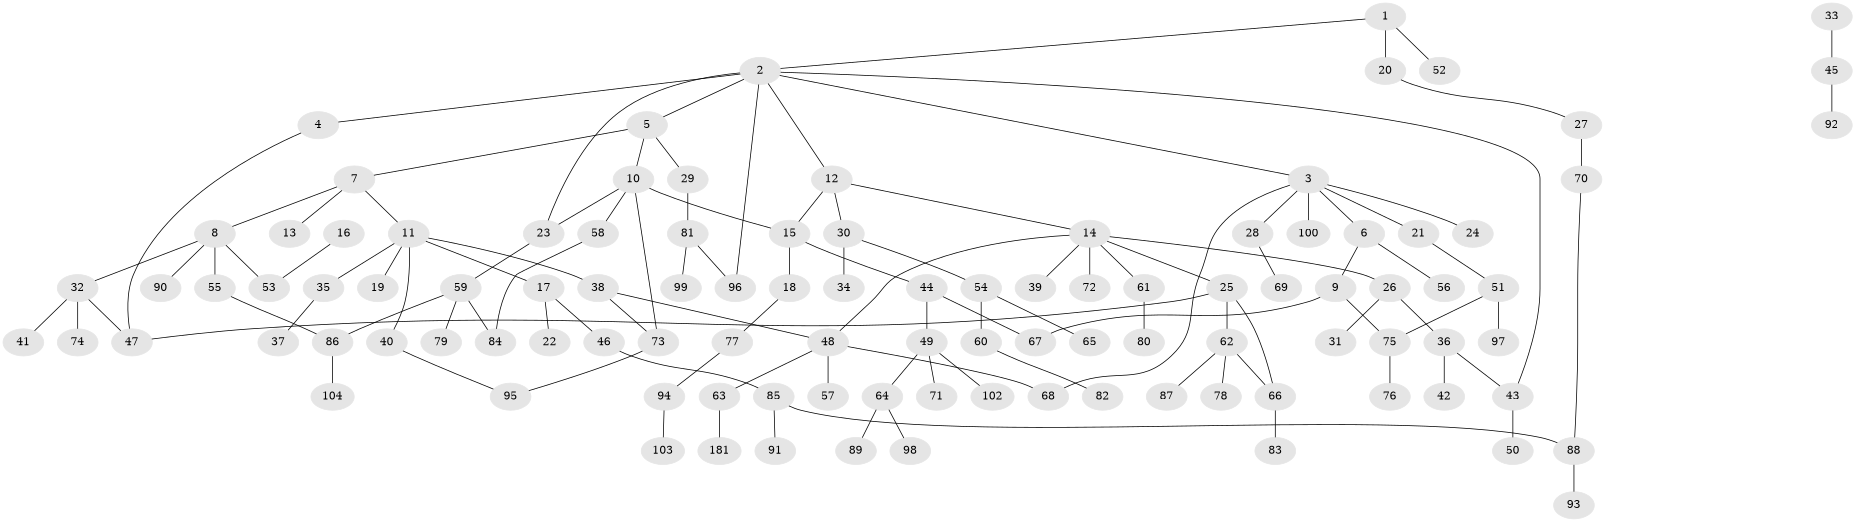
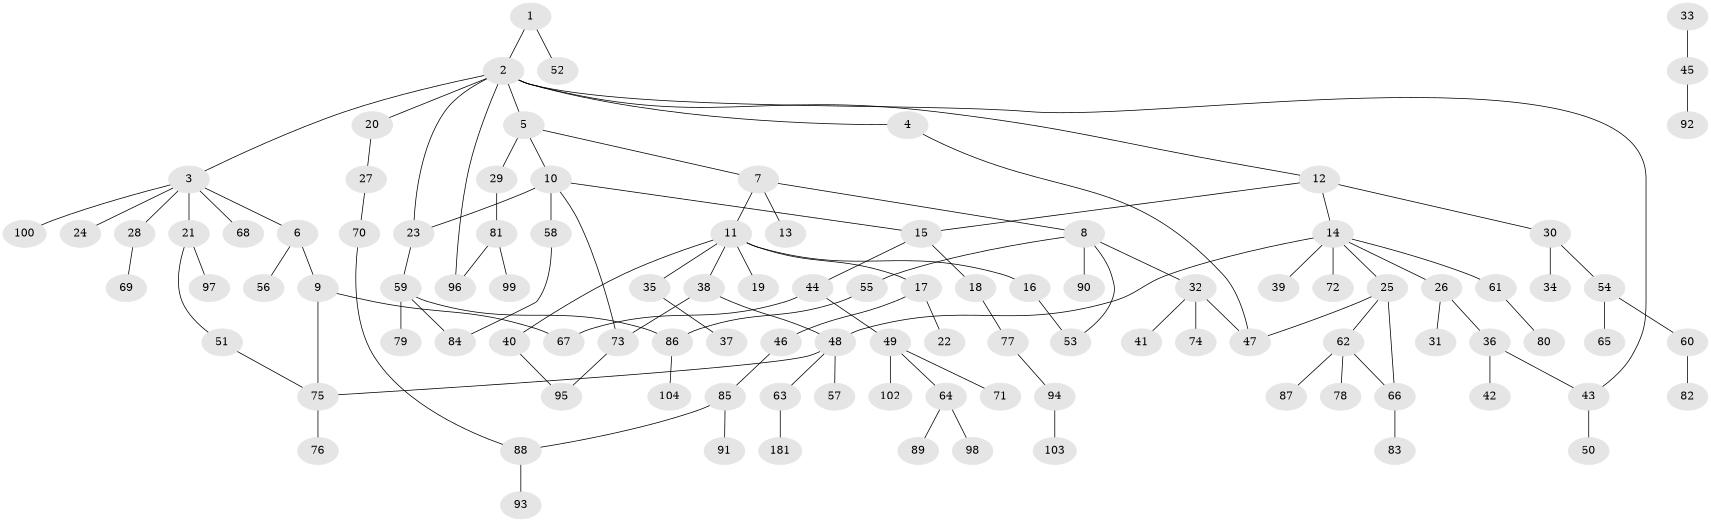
edge "1" -- "20": now "2" -- "20"
edge "11" -- "16": added
edge "51" -- "97": now "21" -- "97"
edge "48" -- "68": now "48" -- "75"
